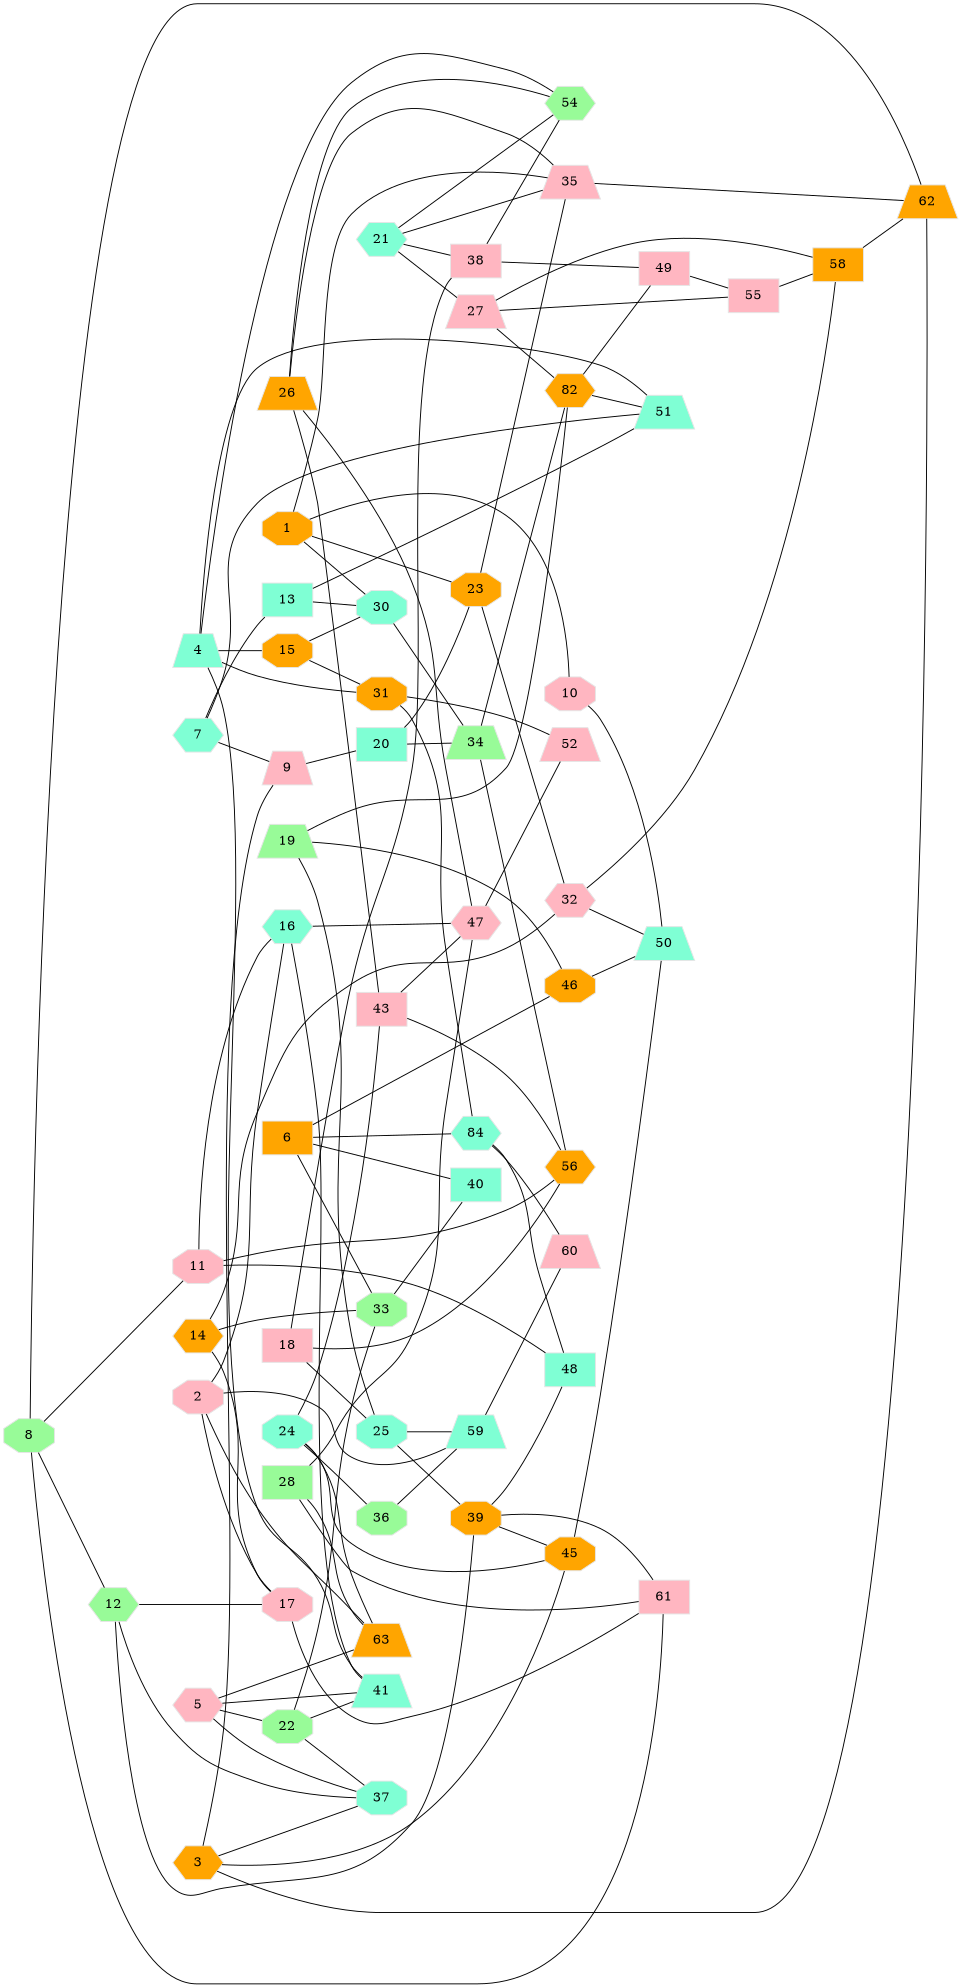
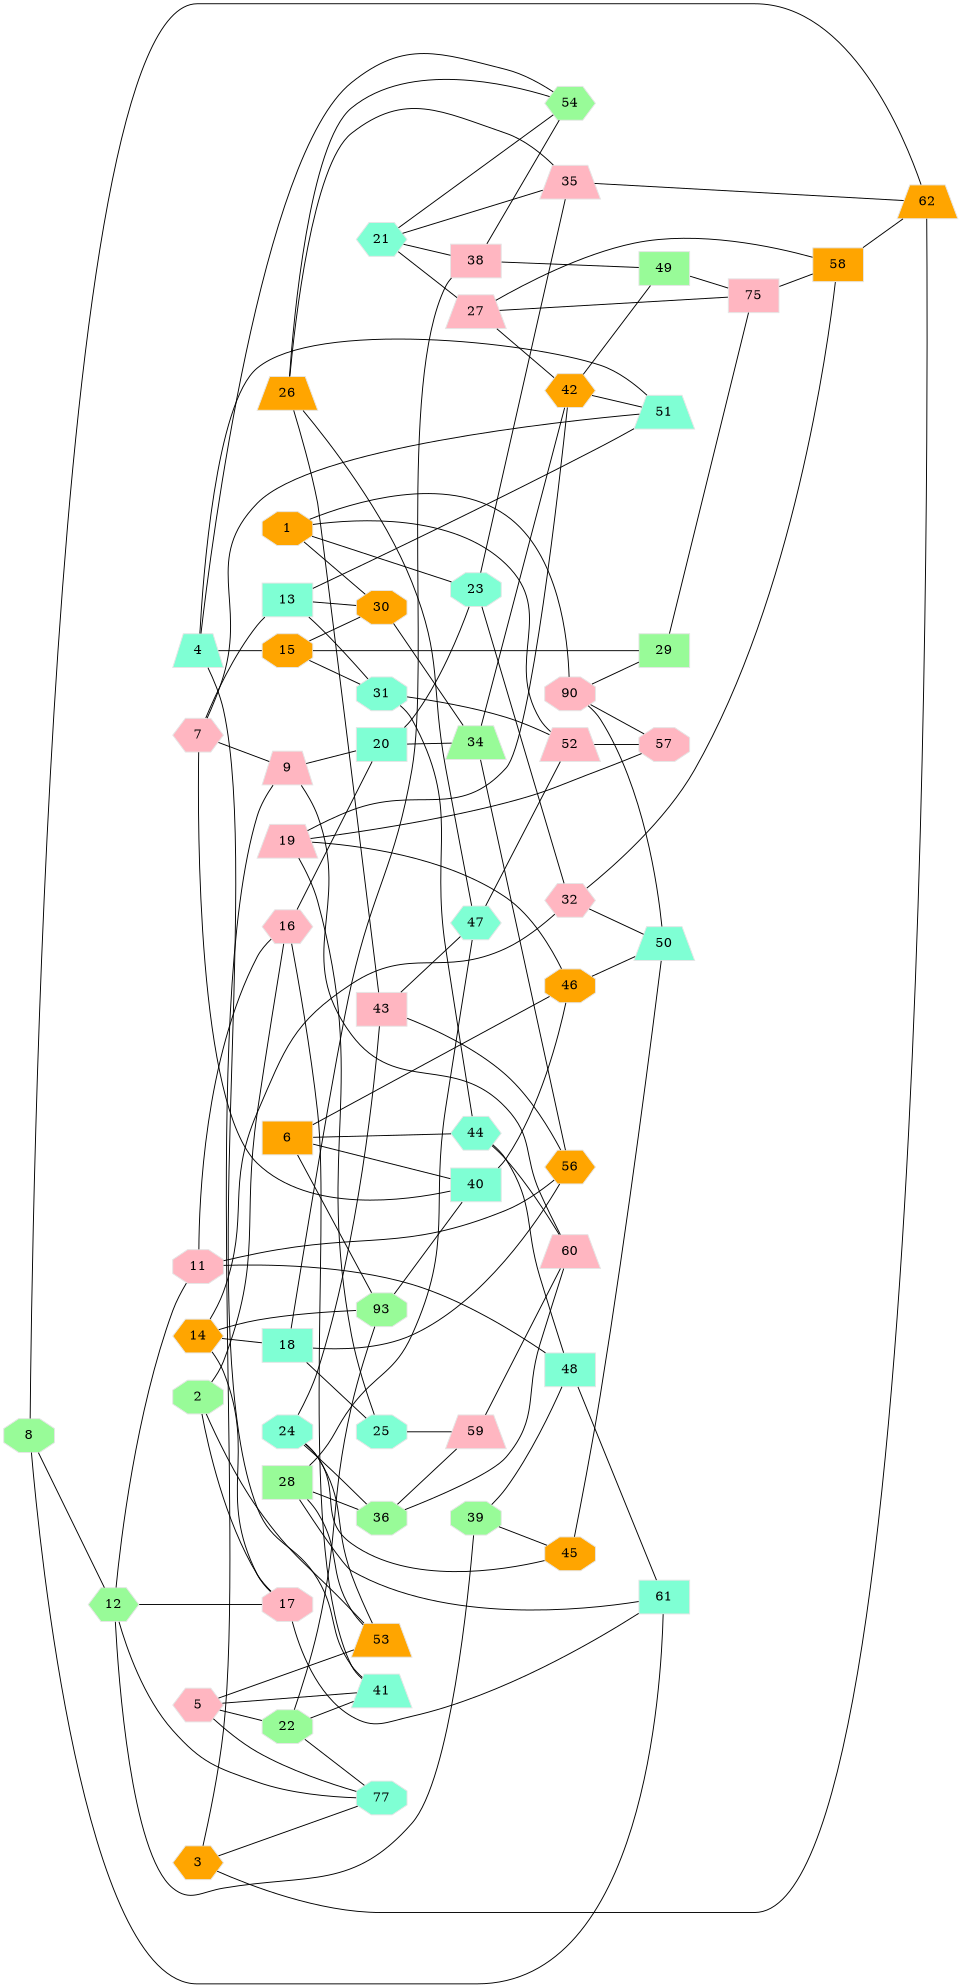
edge "35" -- "1": now "52" -- "1"
node "49": fillcolor lightpink -> palegreen
node "55": label "55" -> "75"
node "82": label "82" -> "42"
node "23": fillcolor orange -> aquamarine
node "30": fillcolor aquamarine -> orange
node "29": added
edge "4" -- "31": now "13" -- "31"
node "31": fillcolor orange -> aquamarine
node "10": label "10" -> "90"
node "7": fillcolor aquamarine -> lightpink
node "57": added
node "19": fillcolor palegreen -> lightpink
node "47": fillcolor lightpink -> aquamarine
edge "47" -- "16": now "20" -- "16"
node "16": fillcolor aquamarine -> lightpink
edge "7" -- "40": added
edge "9" -- "60": added
edge "46" -- "40": added
node "84": label "84" -> "44"
node "33": label "33" -> "93"
edge "14" -- "18": added
node "18": fillcolor lightpink -> aquamarine
edge "11" -- "8": now "11" -- "12"
node "2": fillcolor lightpink -> palegreen
edge "2" -- "59": removed
edge "60" -- "36": added
node "59": fillcolor aquamarine -> lightpink
edge "25" -- "39": removed
edge "28" -- "36": added
node "39": fillcolor orange -> palegreen
edge "39" -- "61": now "48" -- "61"
node "61": fillcolor lightpink -> aquamarine
node "63": label "63" -> "53"
edge "45" -- "3": removed
node "37": label "37" -> "77"
